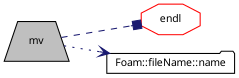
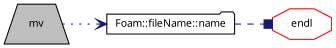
edge "mv" -> "endl": now "Foam::fileName::name" -> "endl"
